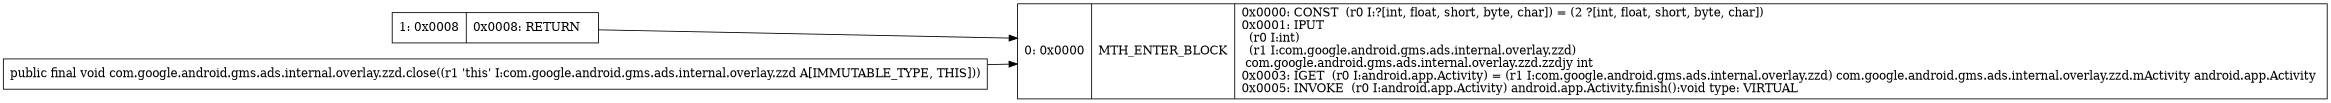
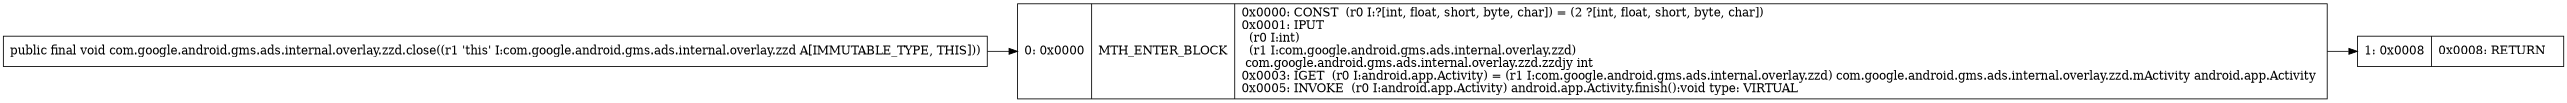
edge "1: 0x0008" -> "0: 0x0000": reversed
